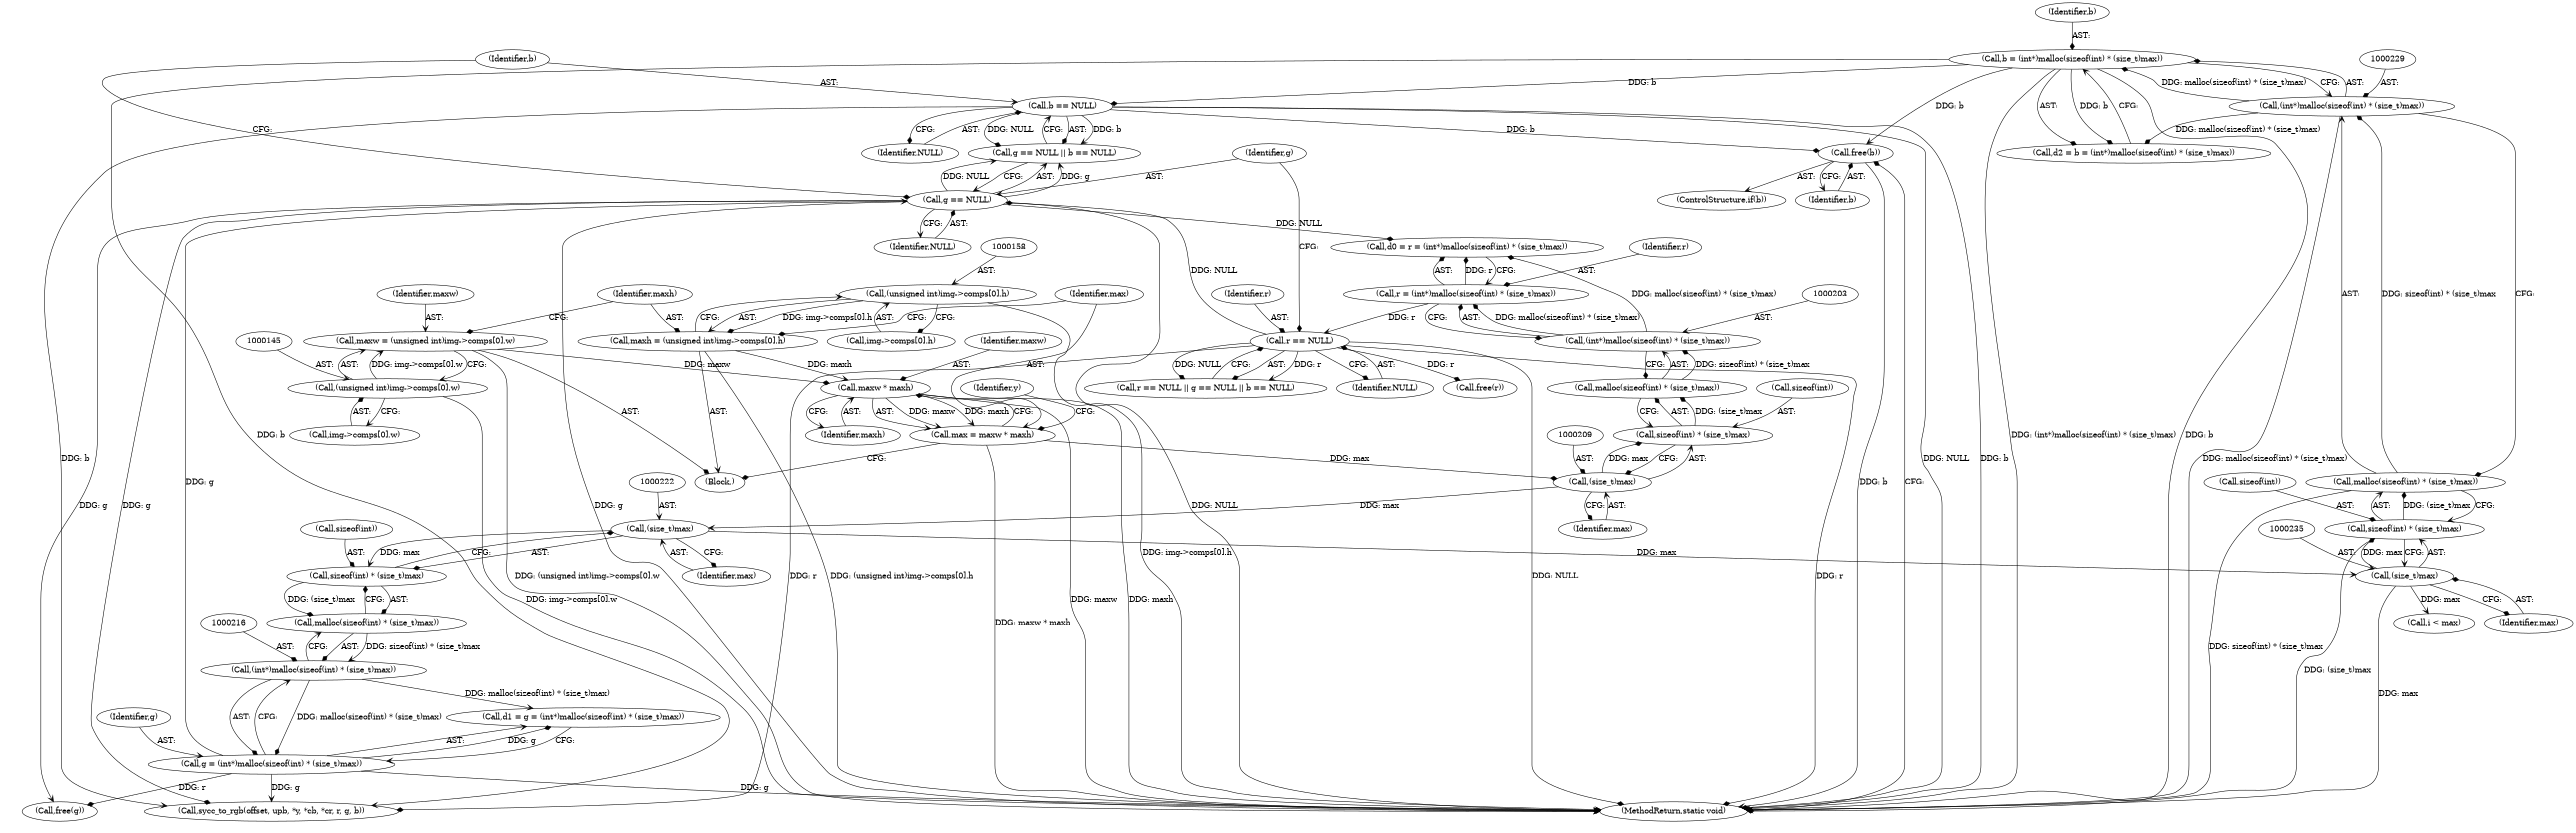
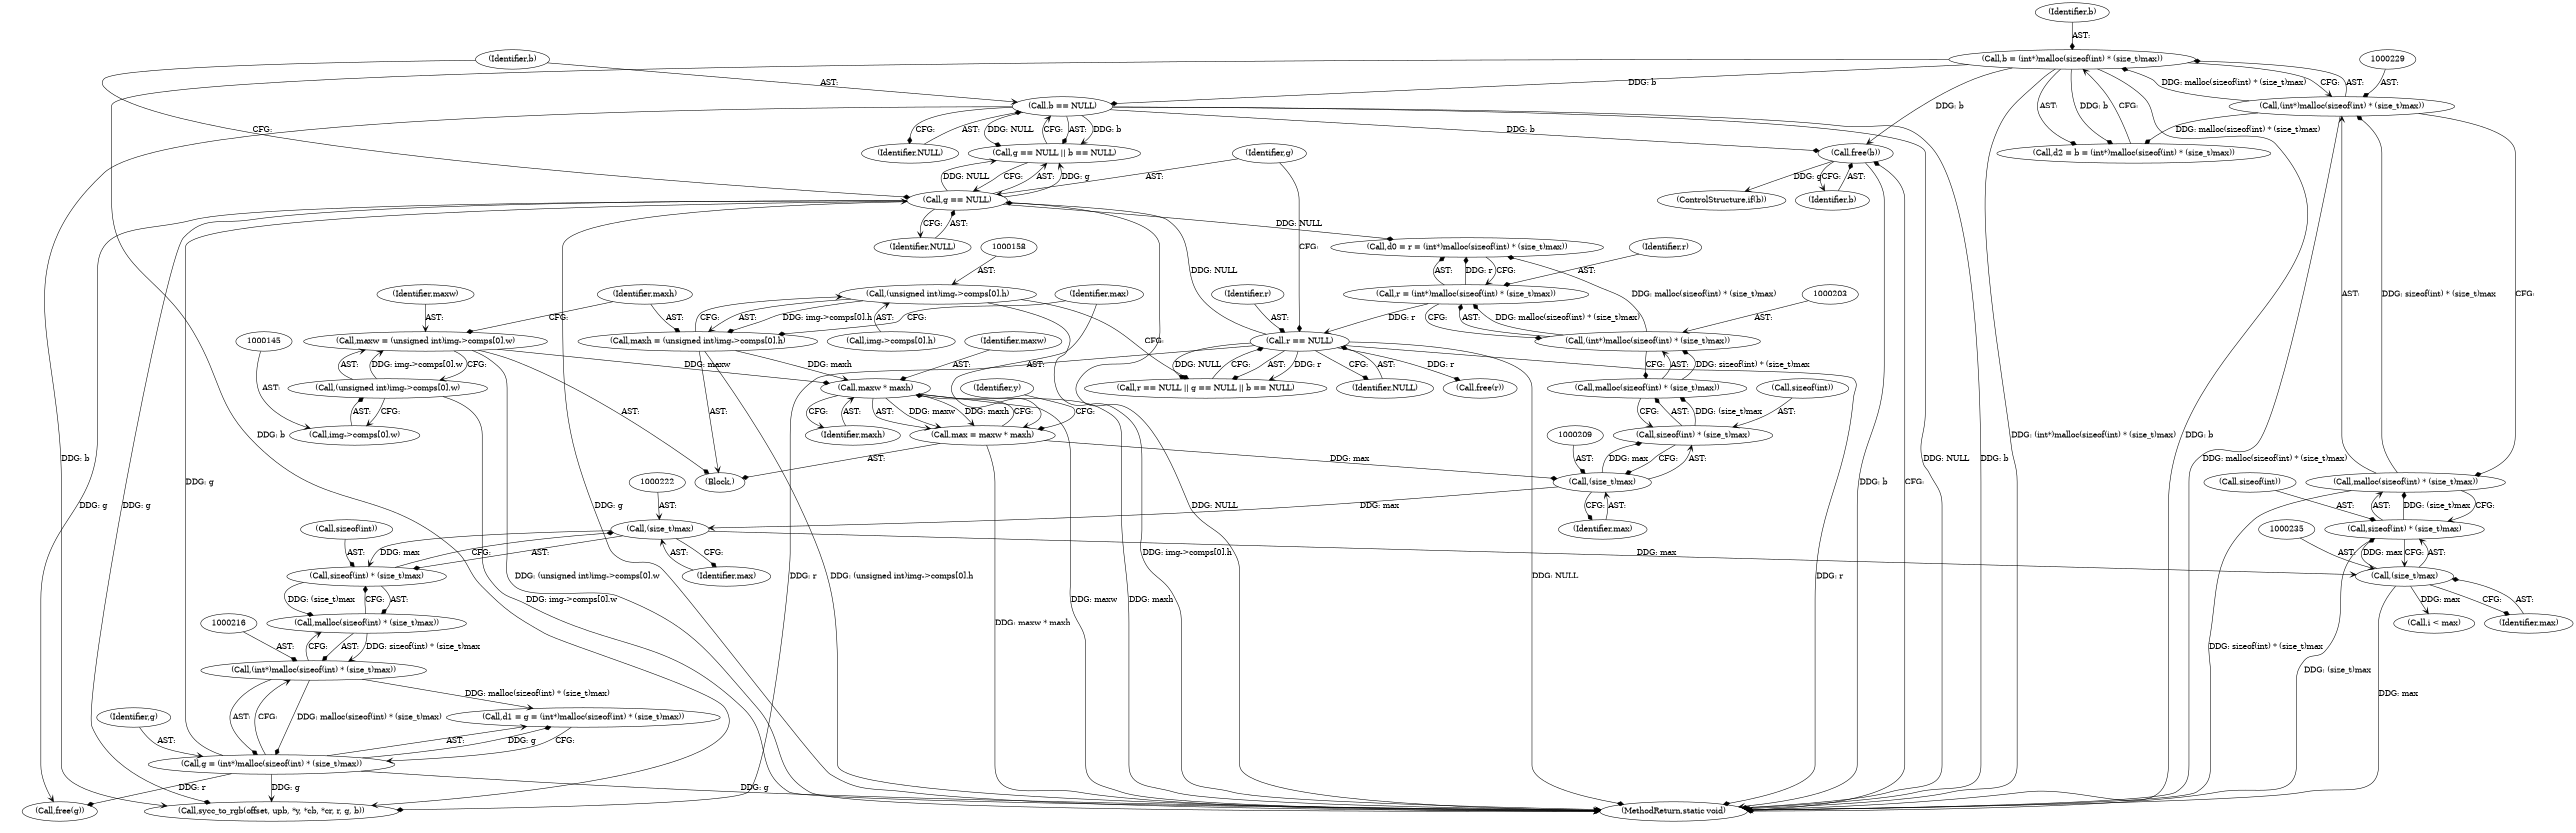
edge "(Call,free(b))" -> "(ControlStructure,if(b))": label "AST: " -> "DDG: g"
edge "(Call,(unsigned int)img->comps[0].h)" -> "(Call,img->comps[0].h)": now "(Call,(unsigned int)img->comps[0].h)" -> "(Call,r == NULL || g == NULL || b == NULL)"
edge "1000145" -> "(Call,(unsigned int)img->comps[0].w)": now "1000145" -> "(Call,img->comps[0].w)"
edge "(Call,max = maxw * maxh)" -> "(Block,)": label "CFG: " -> "AST: "
